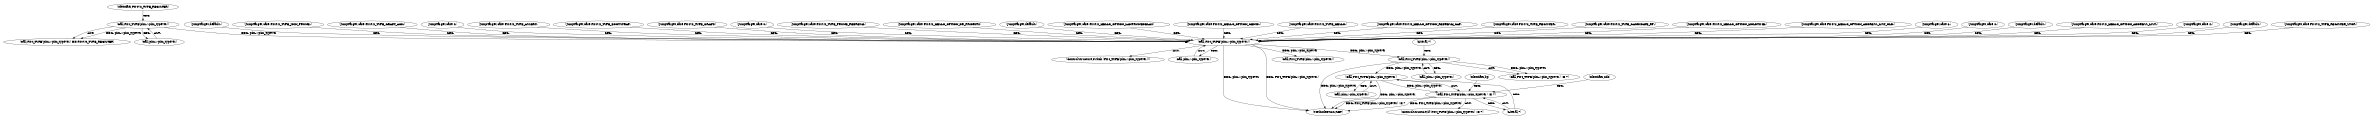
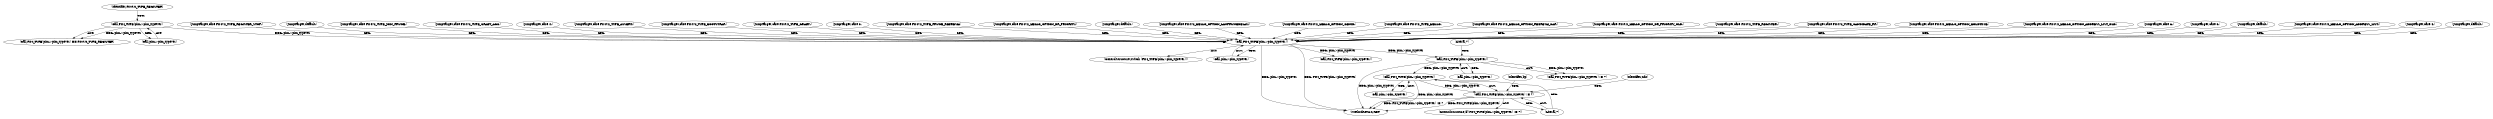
node "(JumpTarget,case PIMV2_HELLO_OPTION_DR_PRIORITY_OLD:)": added
